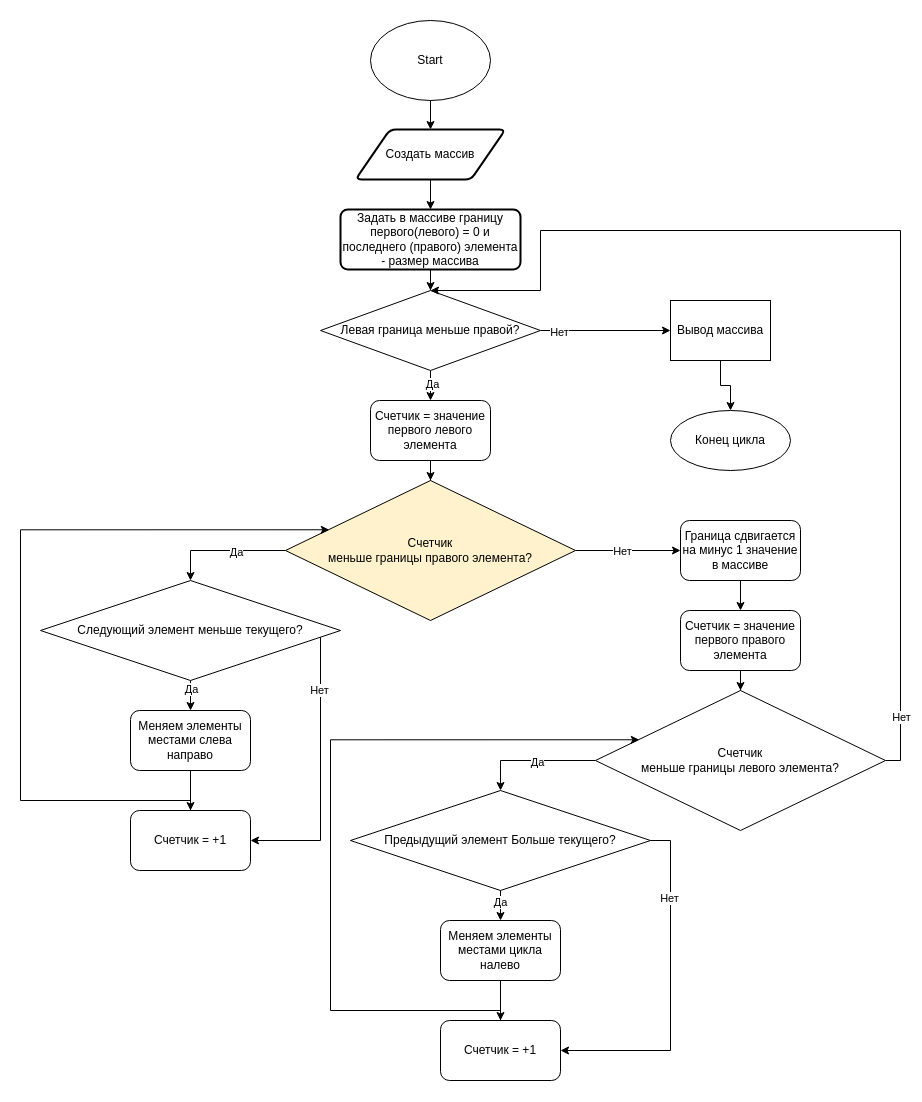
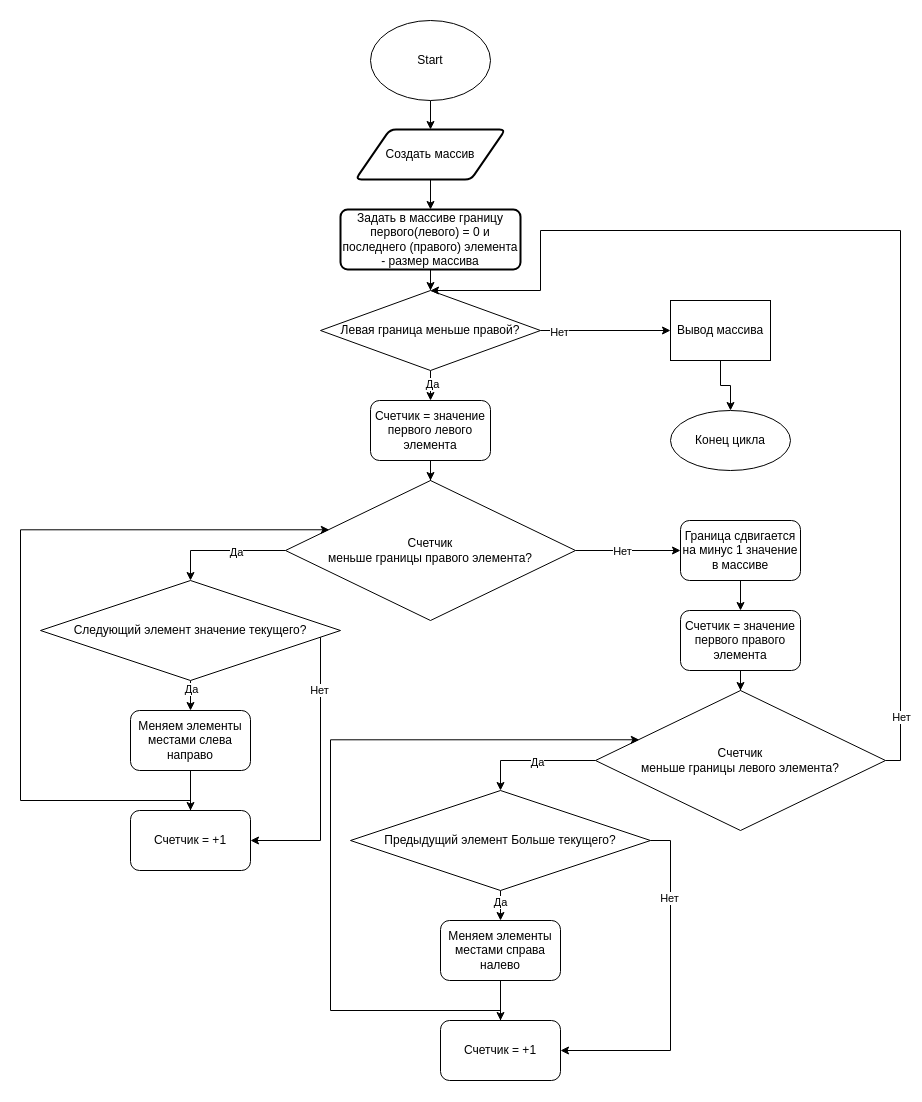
node "Счетчик меньше границы правого элемента?": fillcolor #fff2cc -> #ffffff
node "Следующий элемент меньше текущего?": label "Следующий элемент меньше текущего?" -> "Следующий элемент значение текущего?"
node "Меняем элементы местами цикла налево": label "Меняем элементы местами цикла налево" -> "Меняем элементы местами справа налево"
